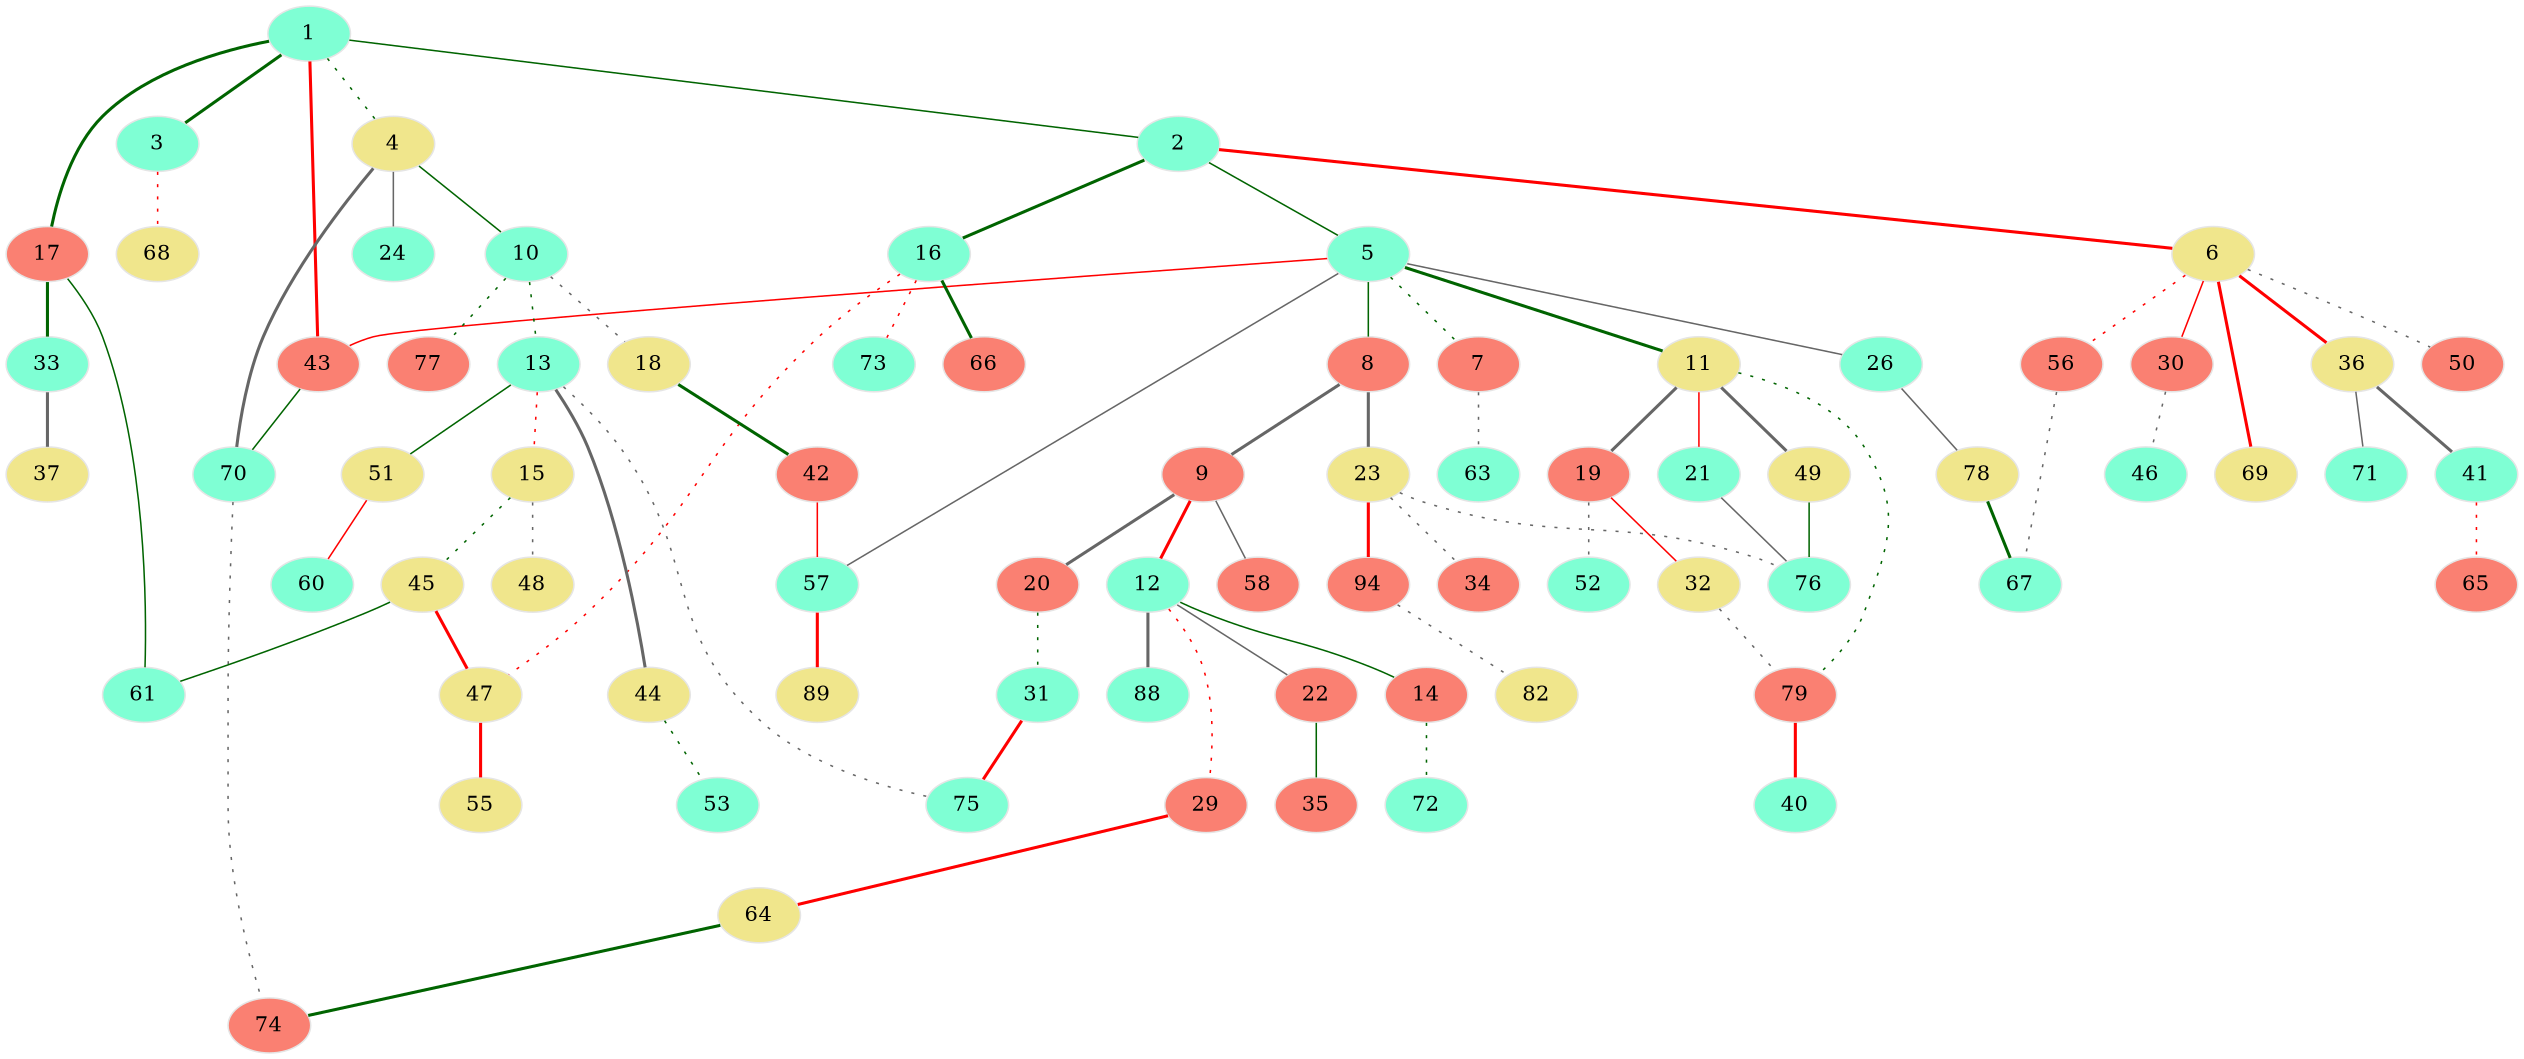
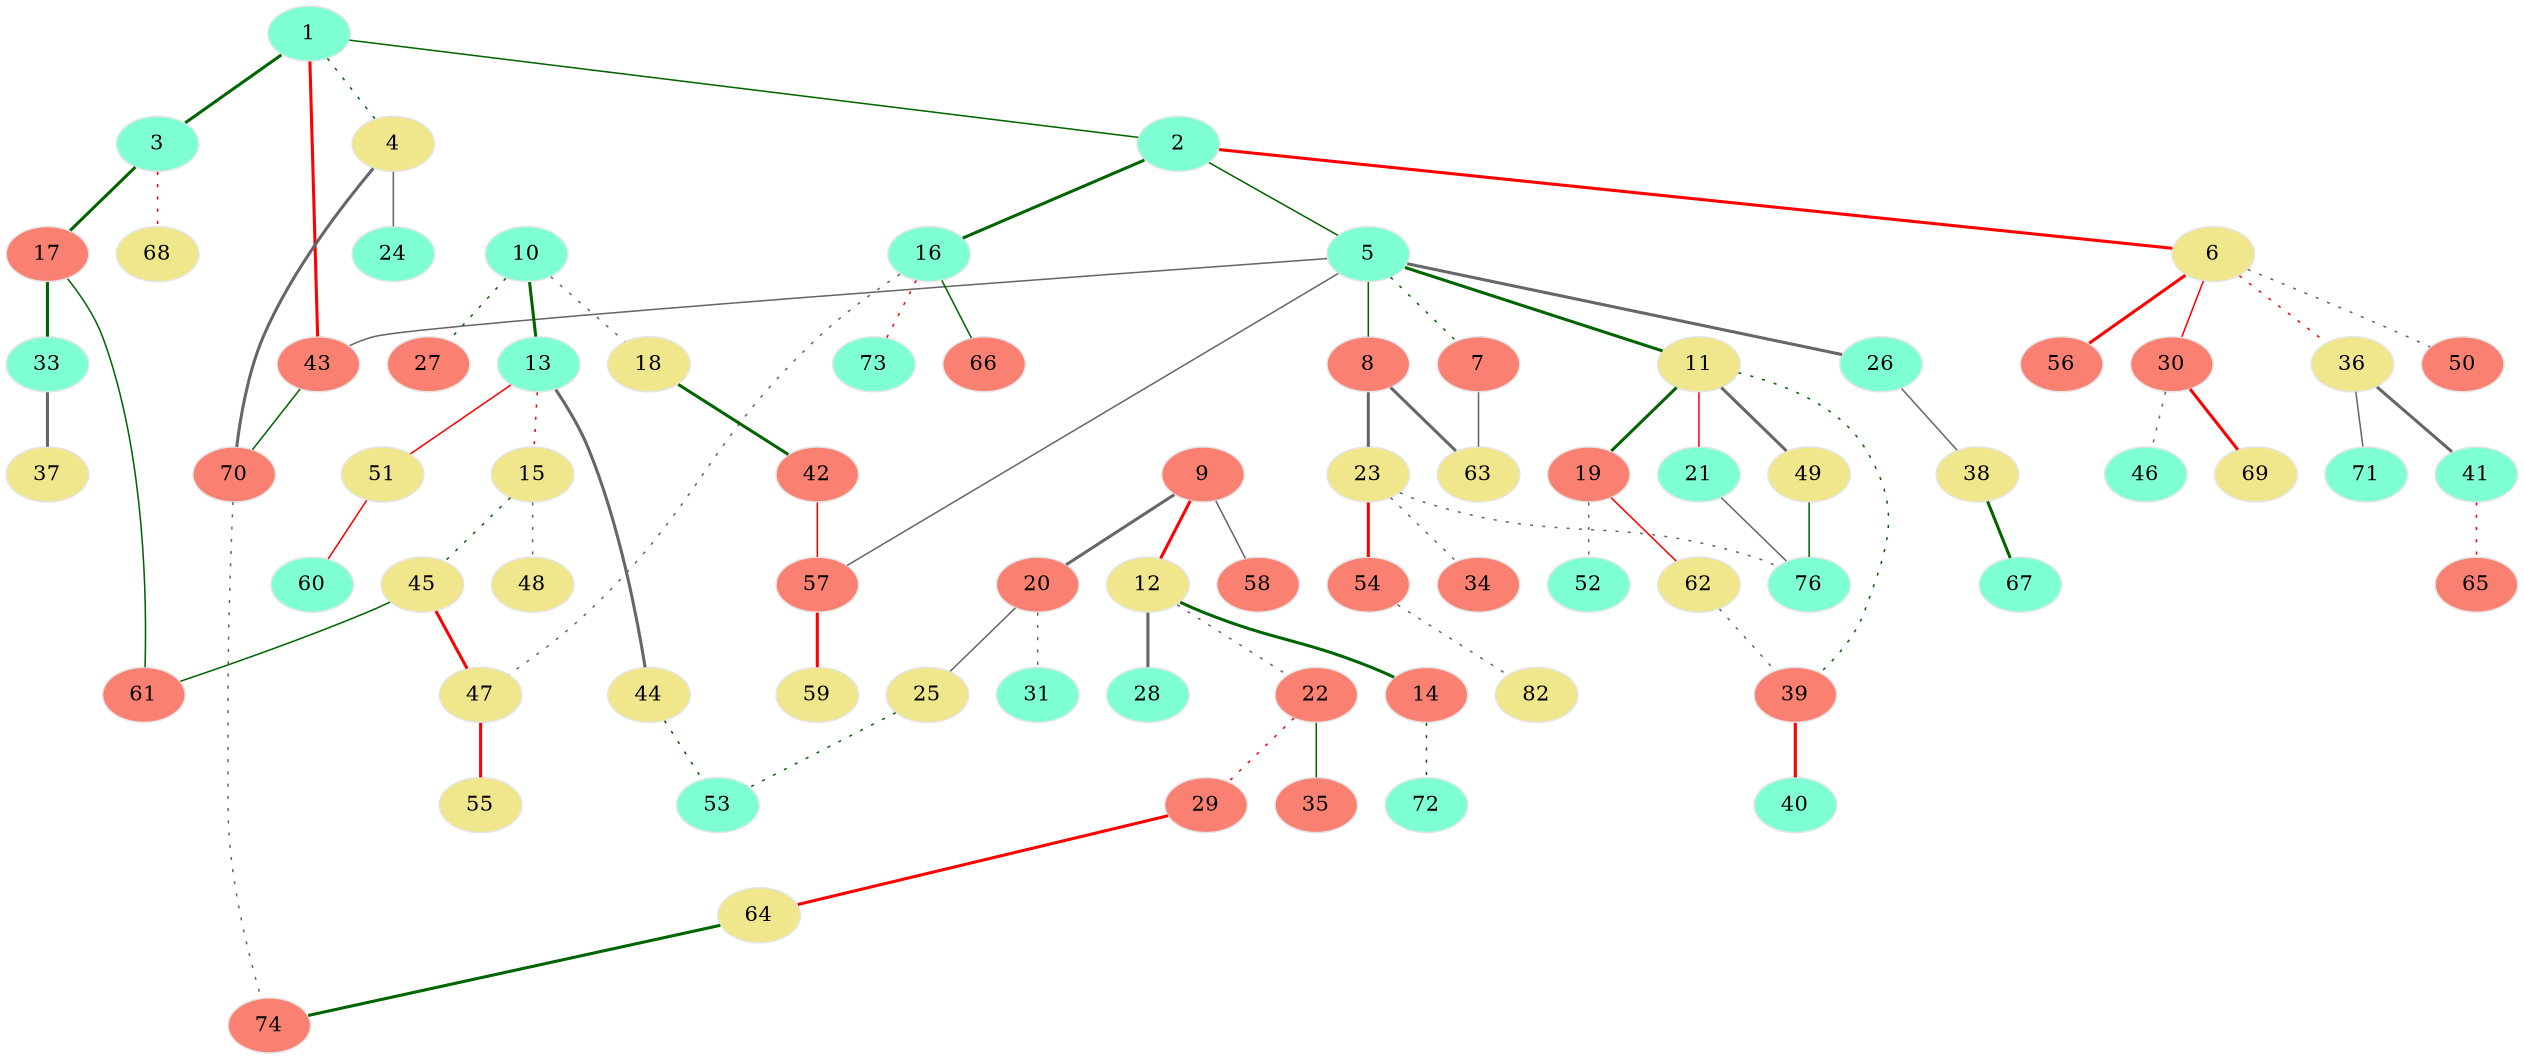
edge "1" -- "17": now "3" -- "17"
edge "4" -- "10": removed
edge "5" -- "43": color red -> gray40
edge "10" -- "13": style dotted -> bold
edge "16" -- "66": style bold -> solid
edge "5" -- "26": style solid -> bold
edge "6" -- "56": style dotted -> bold
edge "6" -- "36": style bold -> dotted
node "77": label "77" -> "27"
edge "6" -- "69": now "30" -- "69"
edge "13" -- "51": color darkgreen -> red
edge "8" -- "9": now "8" -- "63"
edge "11" -- "19": color gray40 -> darkgreen
edge "7" -- "63": style dotted -> solid
edge "16" -- "47": color red -> gray40
node "70": fillcolor aquamarine -> salmon
node "63": fillcolor aquamarine -> khaki
node "78": label "78" -> "38"
edge "56" -- "67": removed
node "57": fillcolor aquamarine -> salmon
node "12": fillcolor aquamarine -> khaki
node "94": label "94" -> "54"
node "32": label "32" -> "62"
edge "20" -- "31": color darkgreen -> gray40
edge "12" -- "22": style solid -> dotted
edge "12" -- "14": style solid -> bold
edge "12" -- "29": now "22" -- "29"
node "61": fillcolor aquamarine -> salmon
node "89": label "89" -> "59"
node "25": added
node "88": label "88" -> "28"
node "79": label "79" -> "39"
node "75": removed
